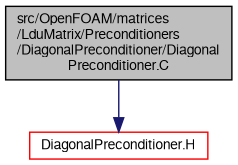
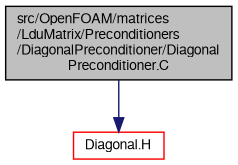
node "DiagonalPreconditioner.H": label "DiagonalPreconditioner.H" -> "Diagonal.H"
